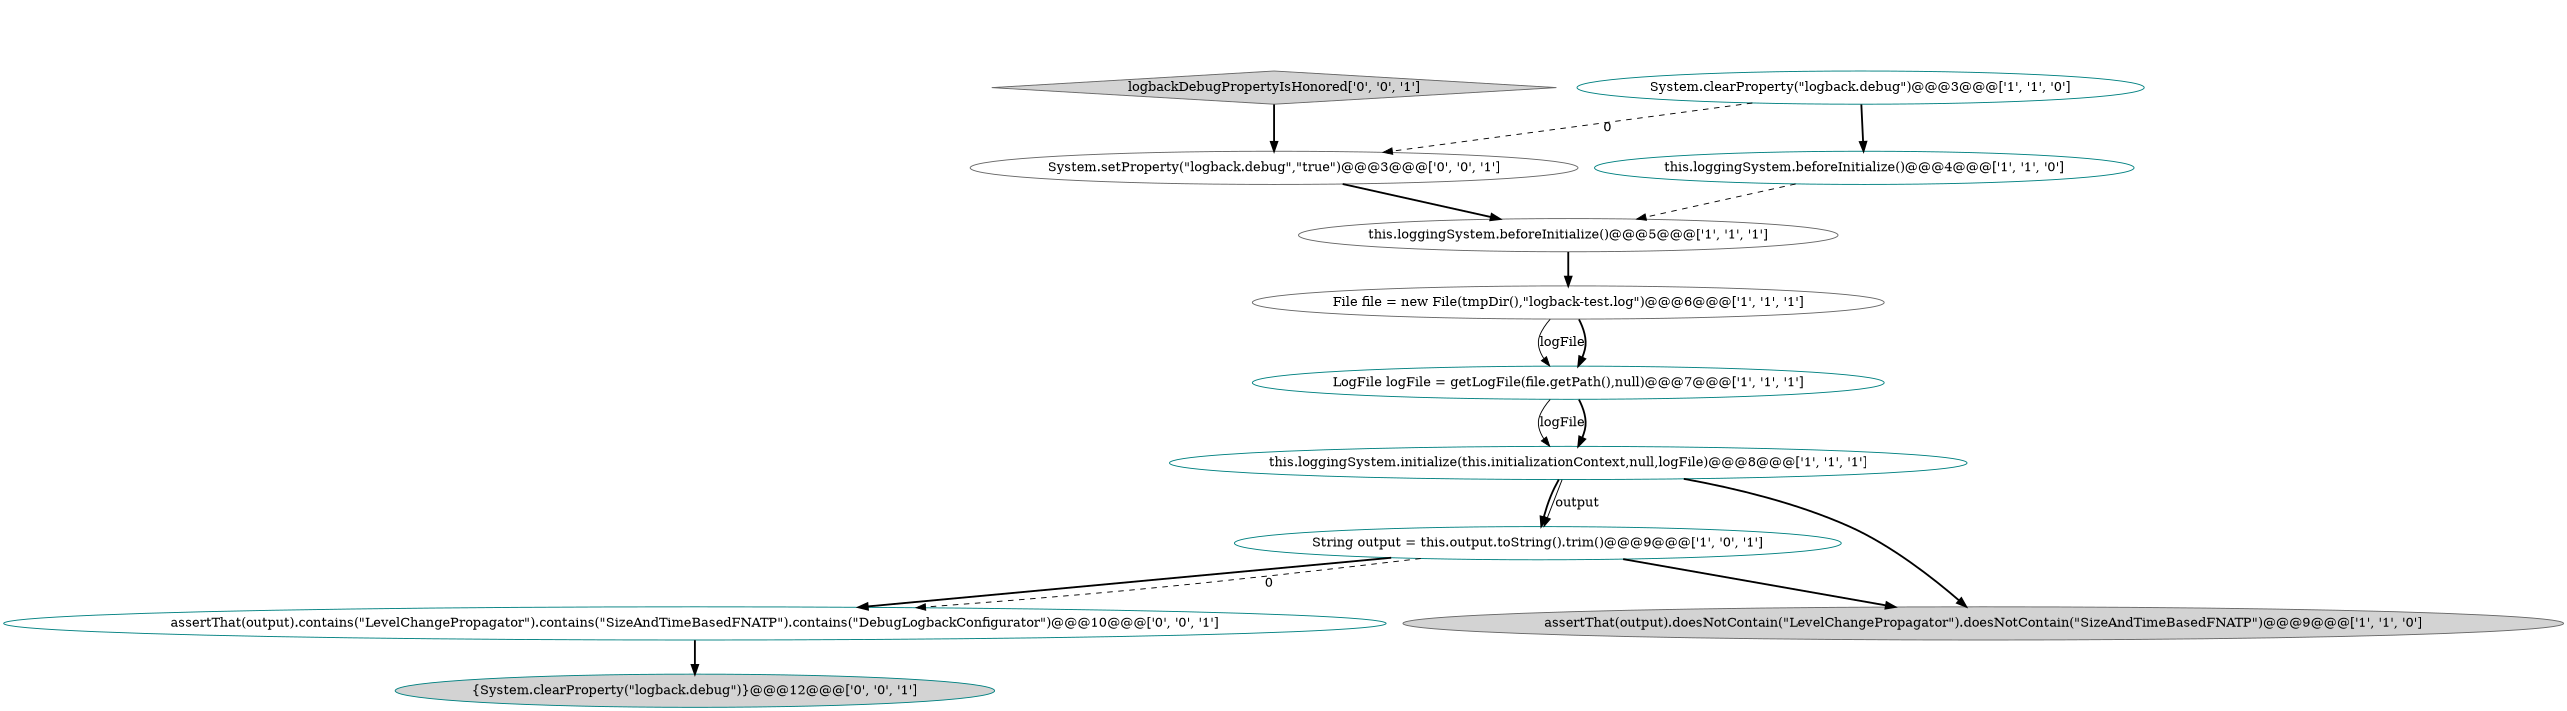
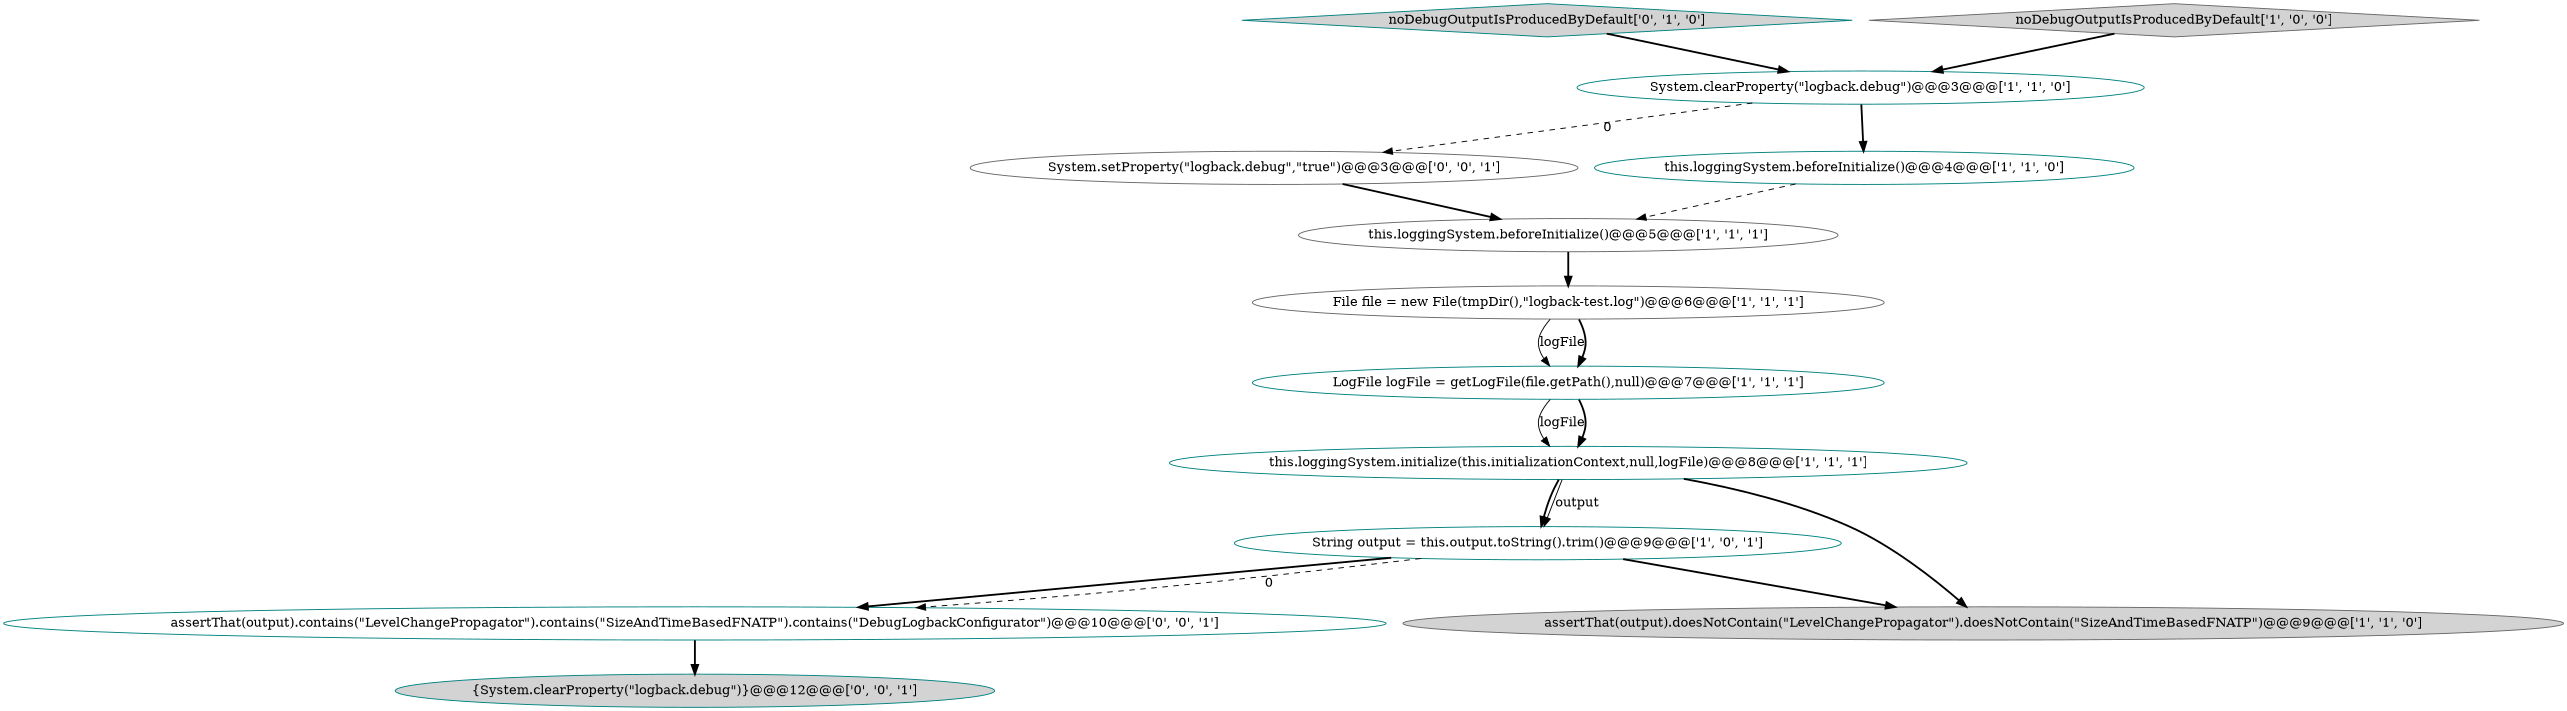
node "noDebugOutputIsProducedByDefault['0', '1', '0']": added
node "noDebugOutputIsProducedByDefault['1', '0', '0']": added
node "logbackDebugPropertyIsHonored['0', '0', '1']": removed
